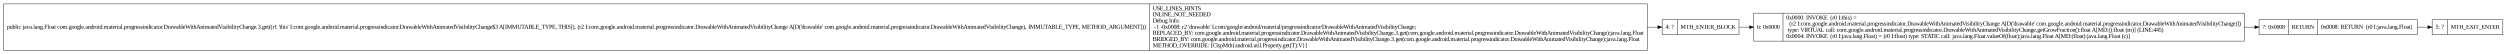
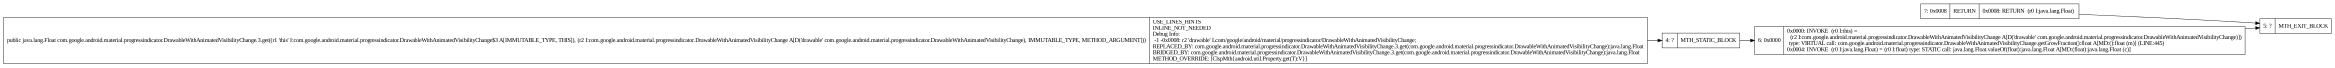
node "4: ?": text "MTH_ENTER_BLOCK" -> "MTH_STATIC_BLOCK"
edge "6: 0x0000" -> "7: 0x0008": now "6: 0x0000" -> "5: ?"
node "5: ?": text "MTH_EXIT_ENTER" -> "MTH_EXIT_BLOCK"
